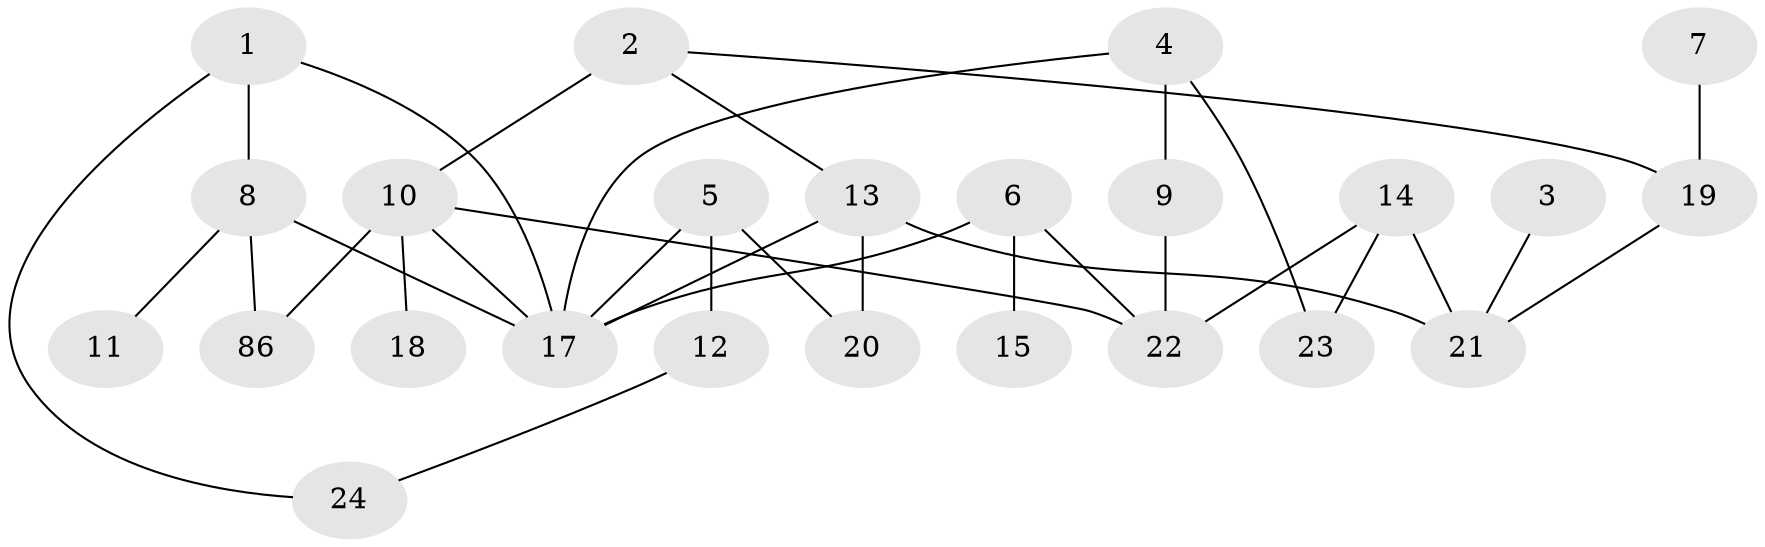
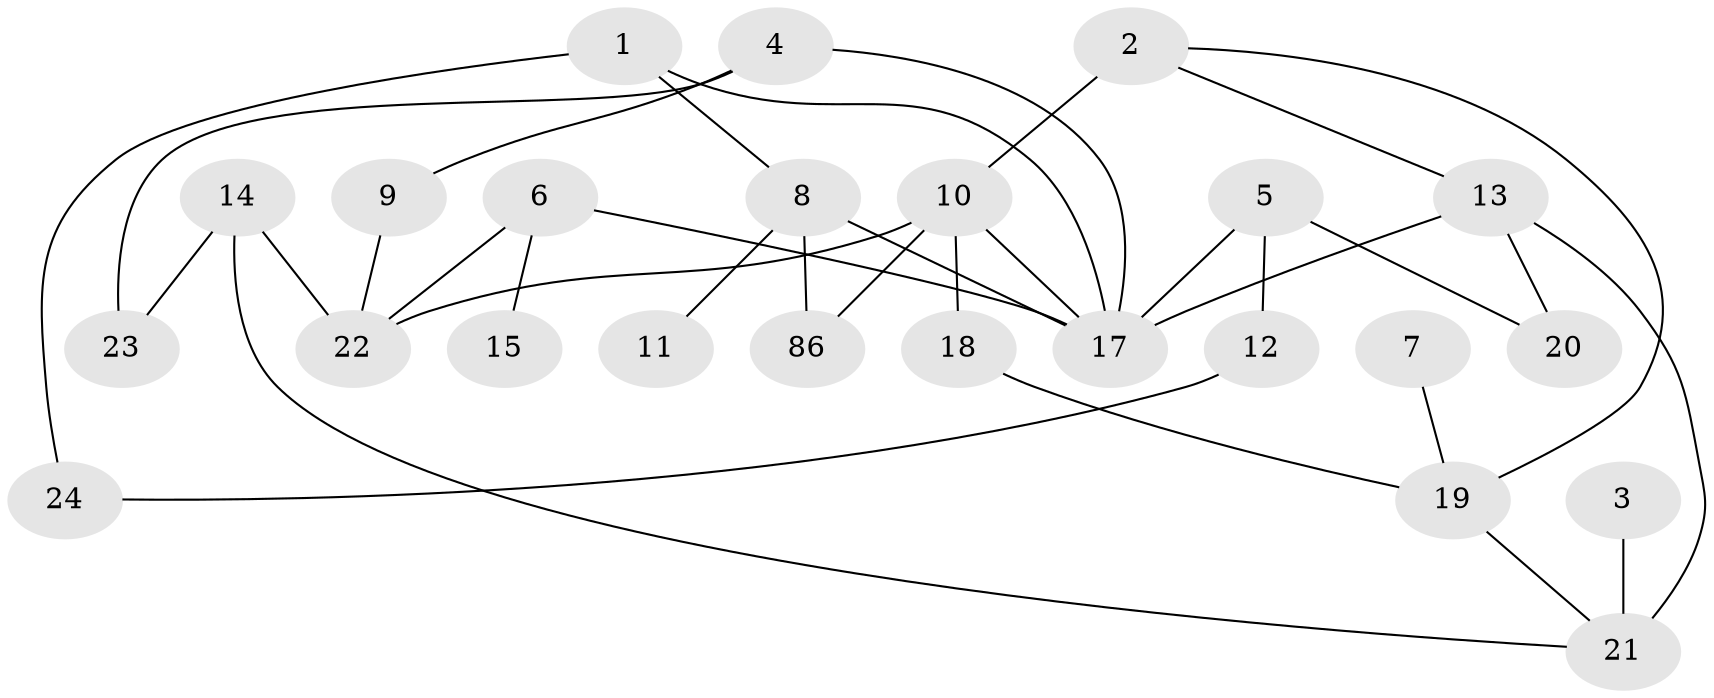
edge "18" -- "19": added
